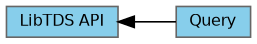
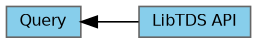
edge "Query" -> "LibTDS API": reversed
